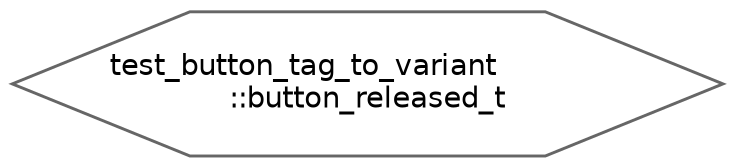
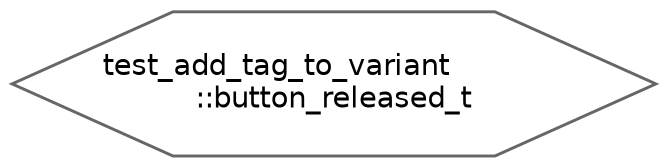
node "test_button_tag_to_variant ::button_released_t": label "test_button_tag_to_variant ::button_released_t" -> "test_add_tag_to_variant ::button_released_t"
